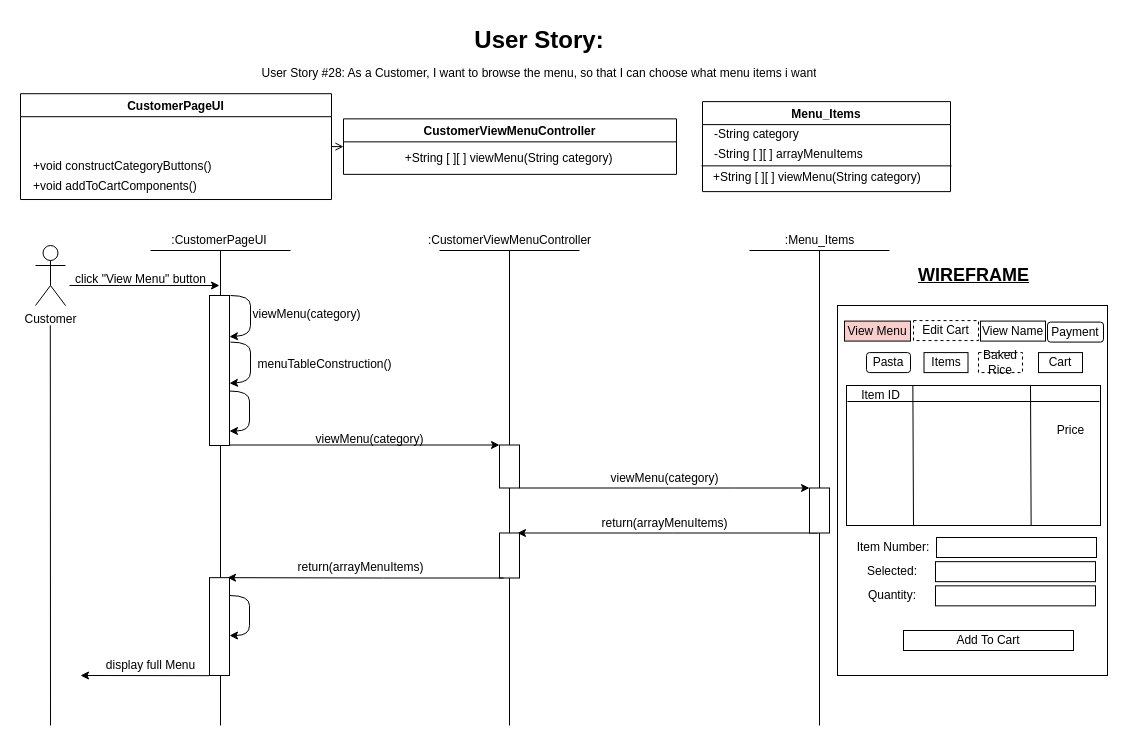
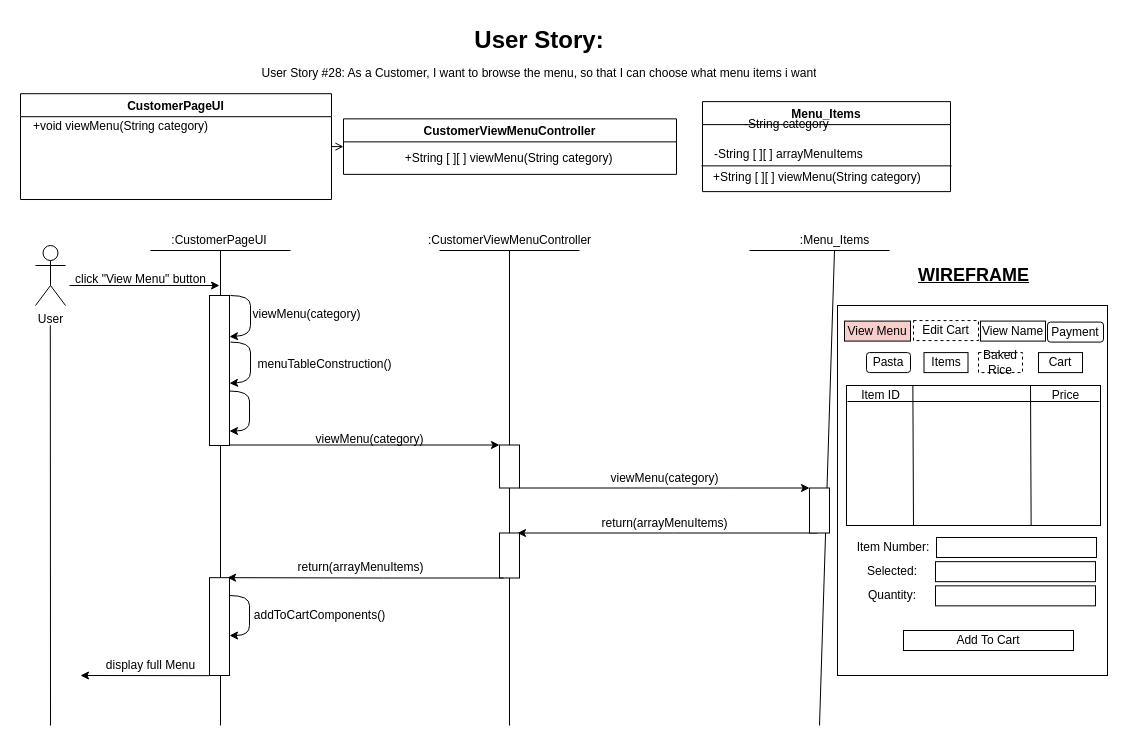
node "+void viewMenu(String category)": added
node "-String category": moved (763, 135) -> (793, 125)
node "+void constructCategoryButtons()": removed
node "+void addToCartComponents()": removed
node ":Menu_Items": moved (820, 241) -> (835, 241)
node "Customer": label "Customer" -> "User"
node "Price": moved (1071, 431) -> (1066, 396)
node "addToCartComponents()": added
